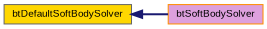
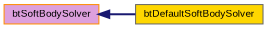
edge "btSoftBodySolver" -> "btDefaultSoftBodySolver": reversed
